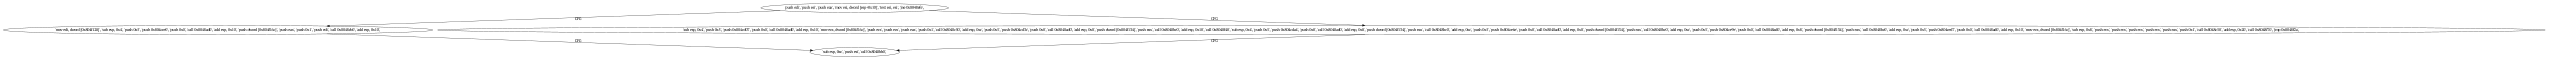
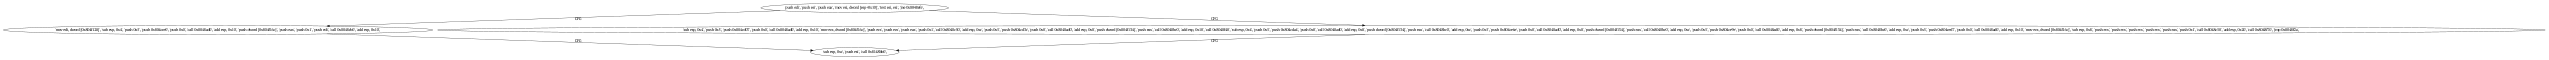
node "'sub esp, 0xc', 'push esi', 'call 0x8048bb0',": label "'sub esp, 0xc', 'push esi', 'call 0x8048bb0'," -> "'sub esp, 0xc', 'push esi', 'call 0x8148bb0',"
